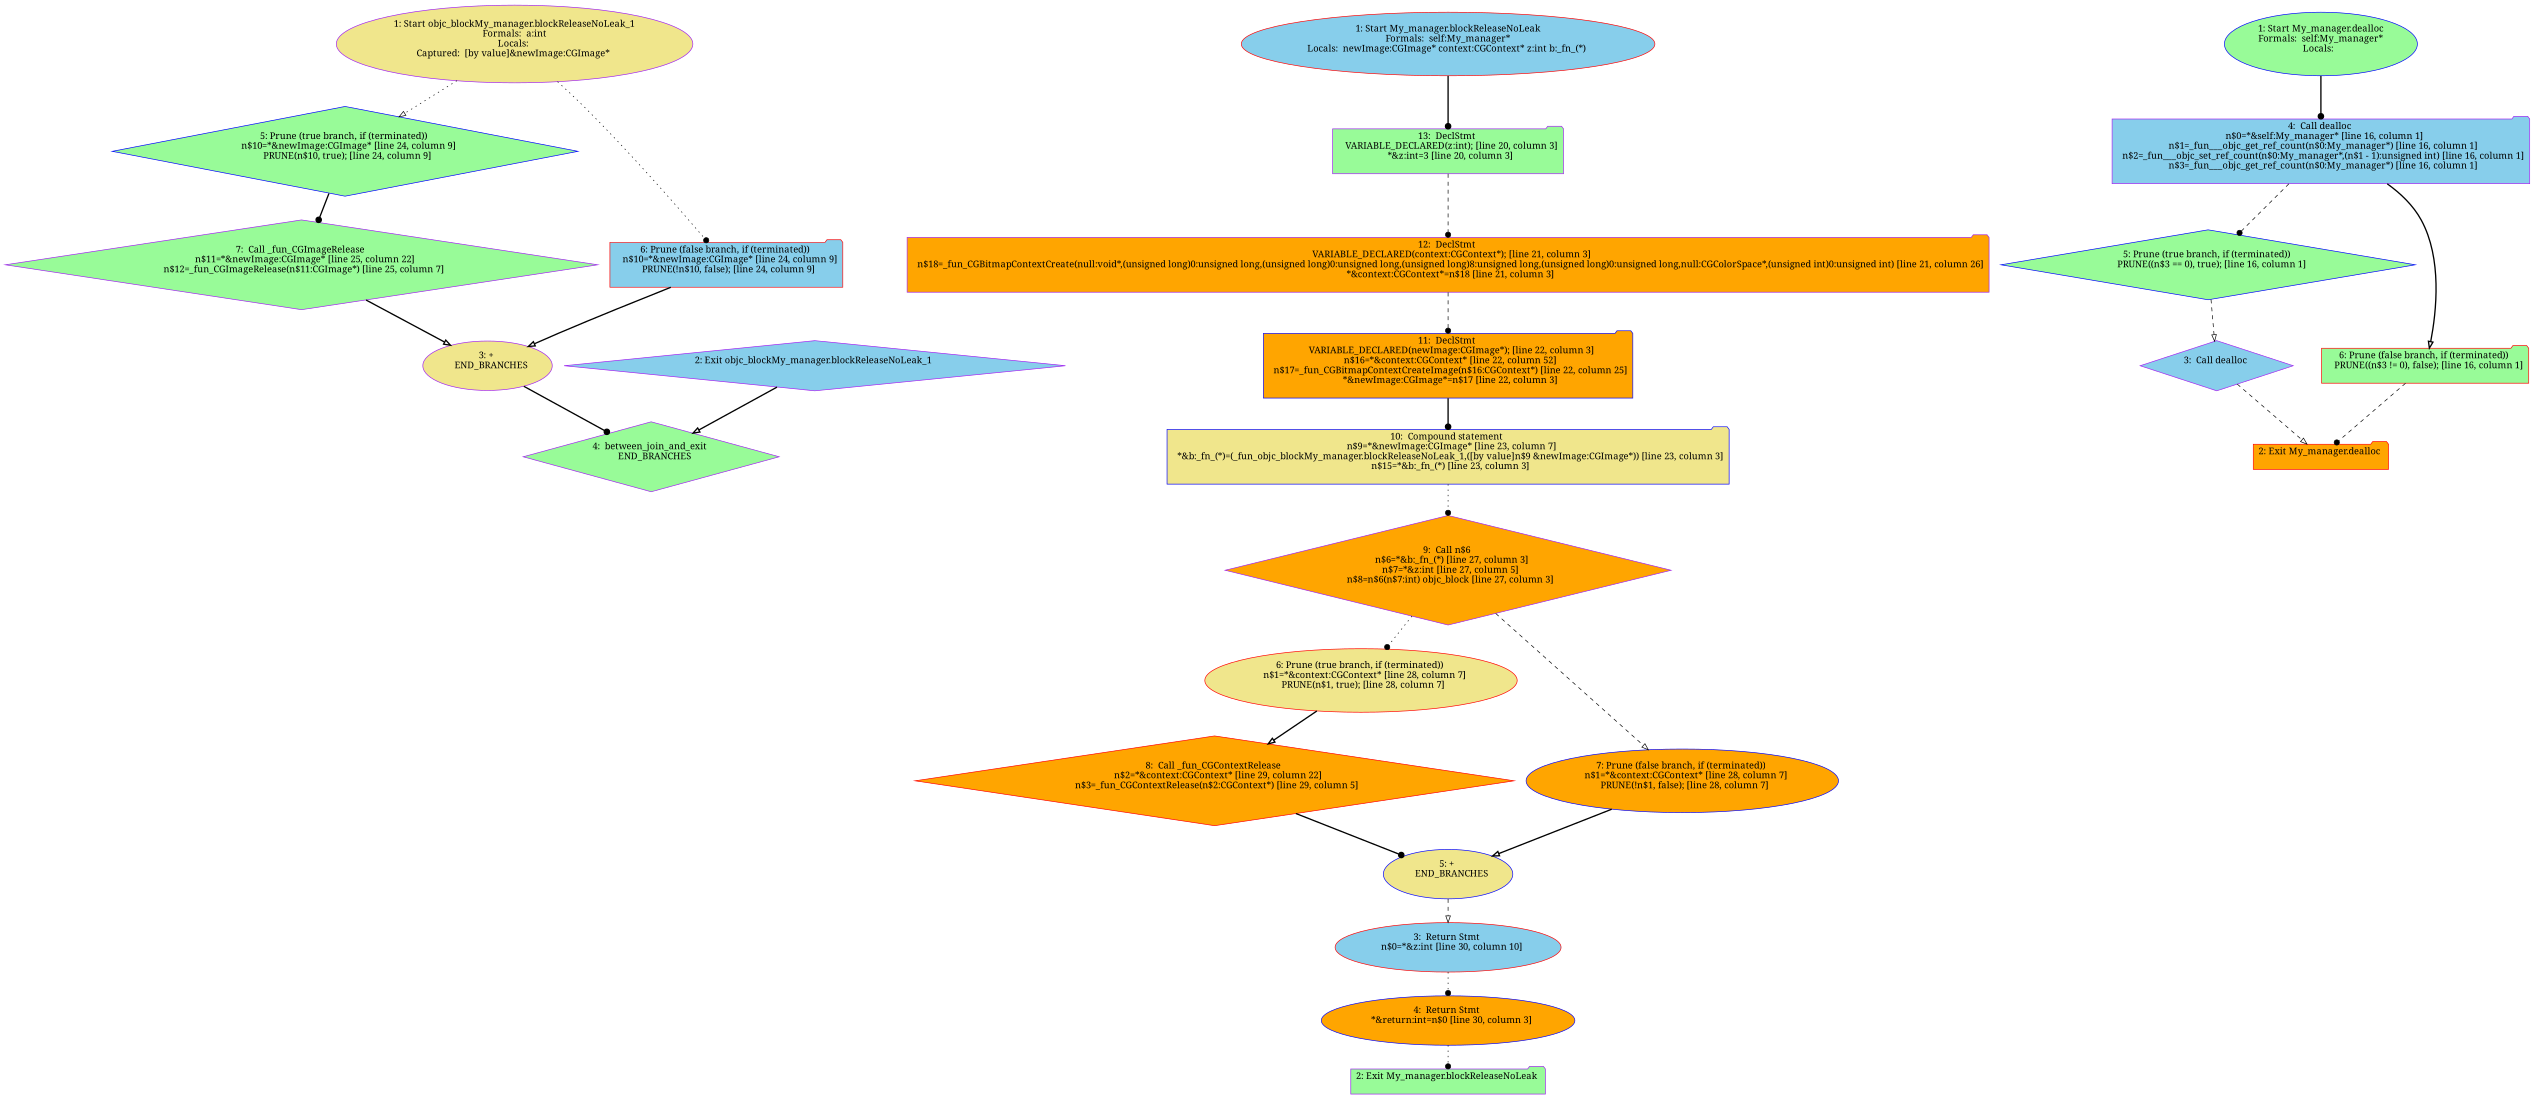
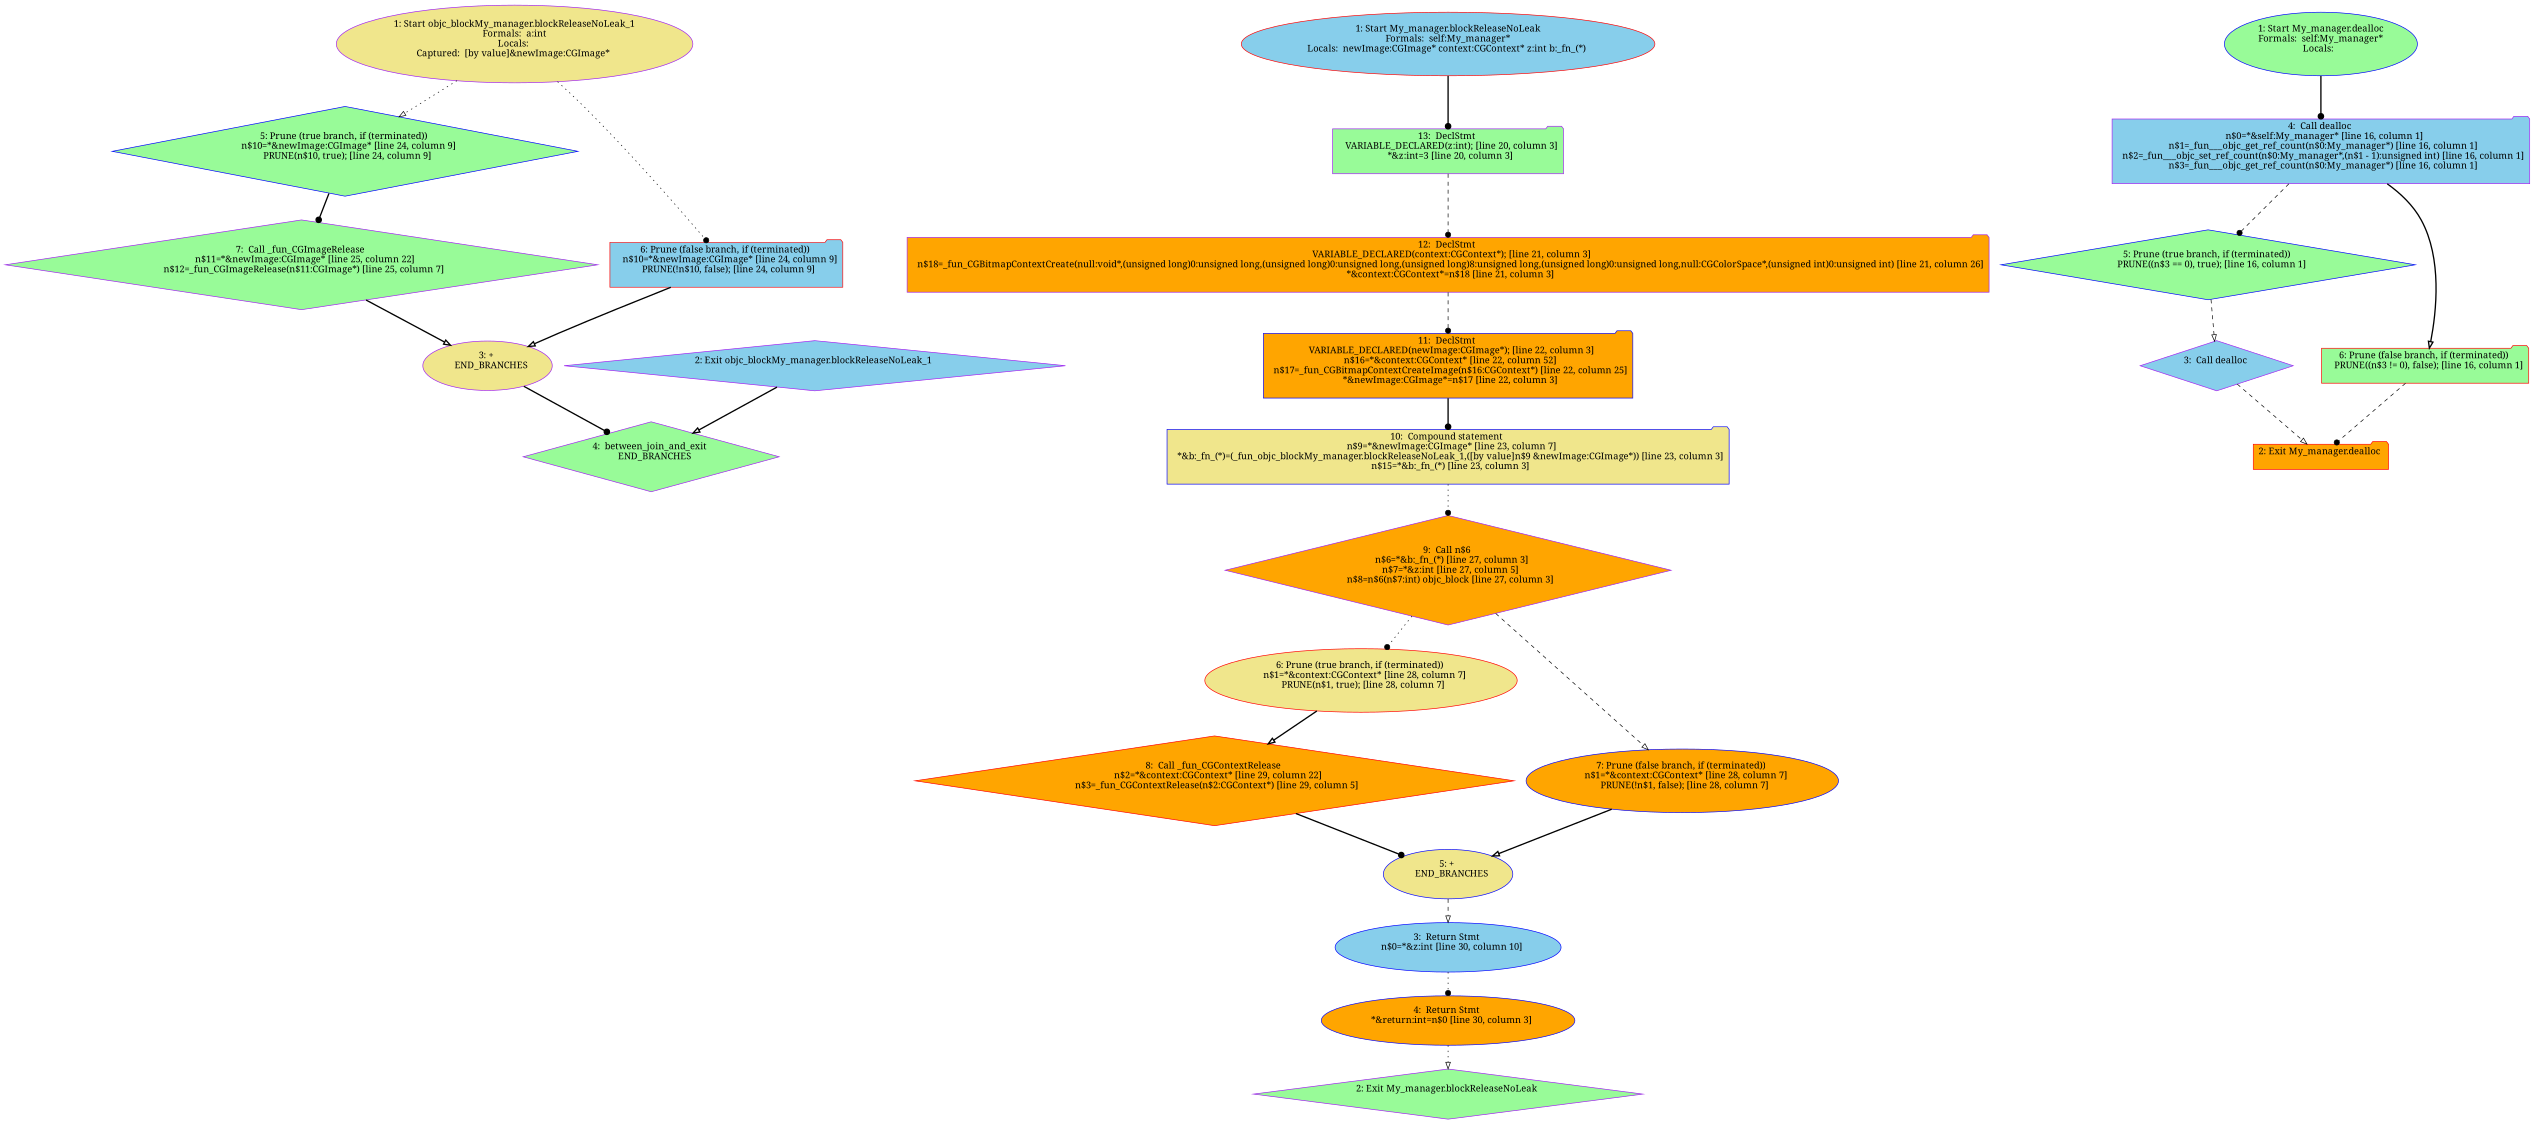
node "3:  Return Stmt n$0=*&z:int [line 30, column 10]": color red -> blue
edge "4:  Return Stmt *&return:int=n$0 [line 30, column 3]" -> "2: Exit My_manager.blockReleaseNoLeak": arrowhead dot -> onormal
node "2: Exit My_manager.blockReleaseNoLeak": shape folder -> diamond
